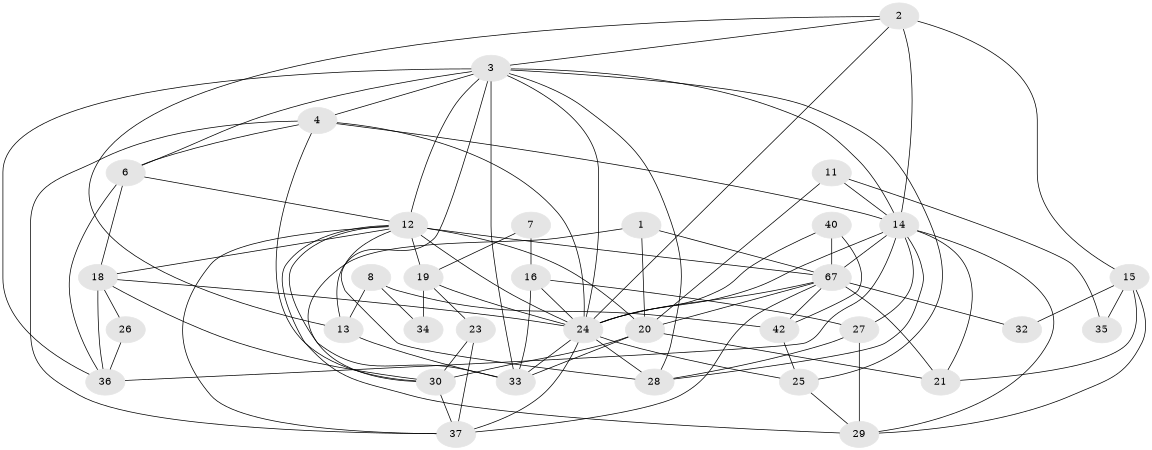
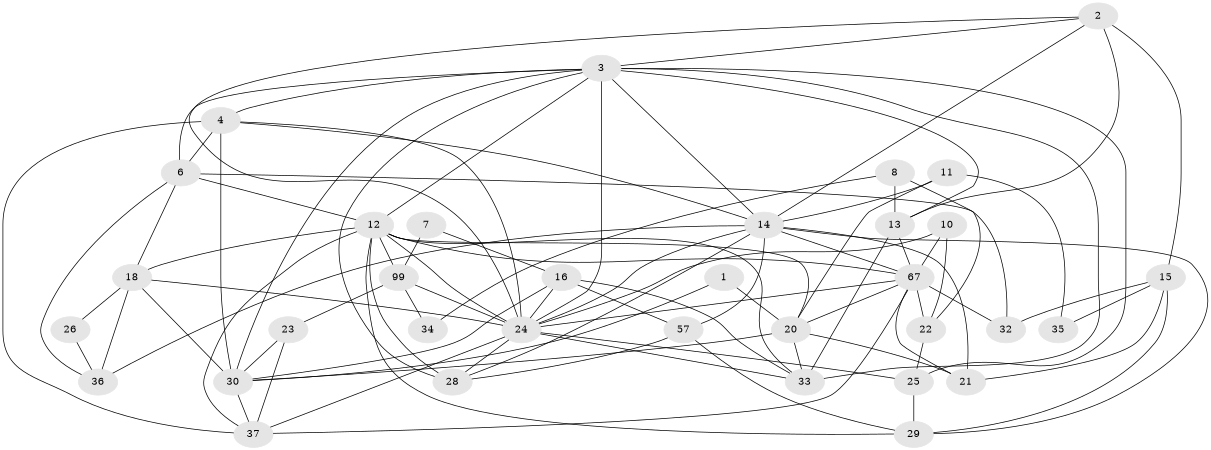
edge "3" -- "36": now "3" -- "30"
edge "6" -- "32": added
node "40": label "40" -> "10"
edge "1" -- "67": now "13" -- "67"
node "19": label "19" -> "99"
node "42": label "42" -> "22"
node "27": label "27" -> "57"
edge "16" -- "30": added
